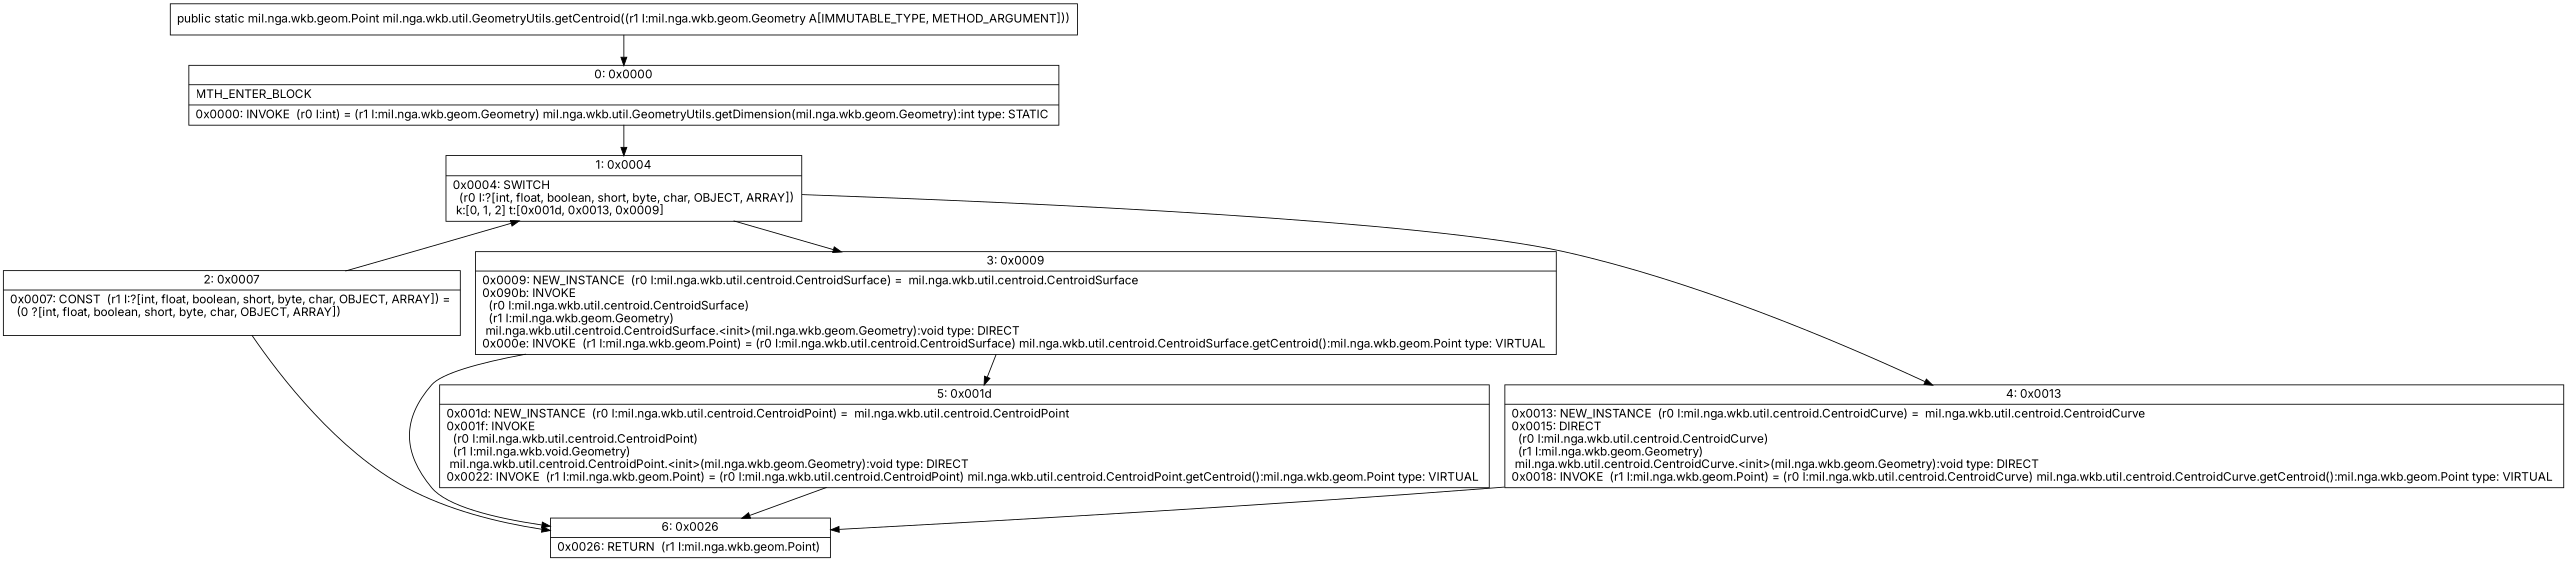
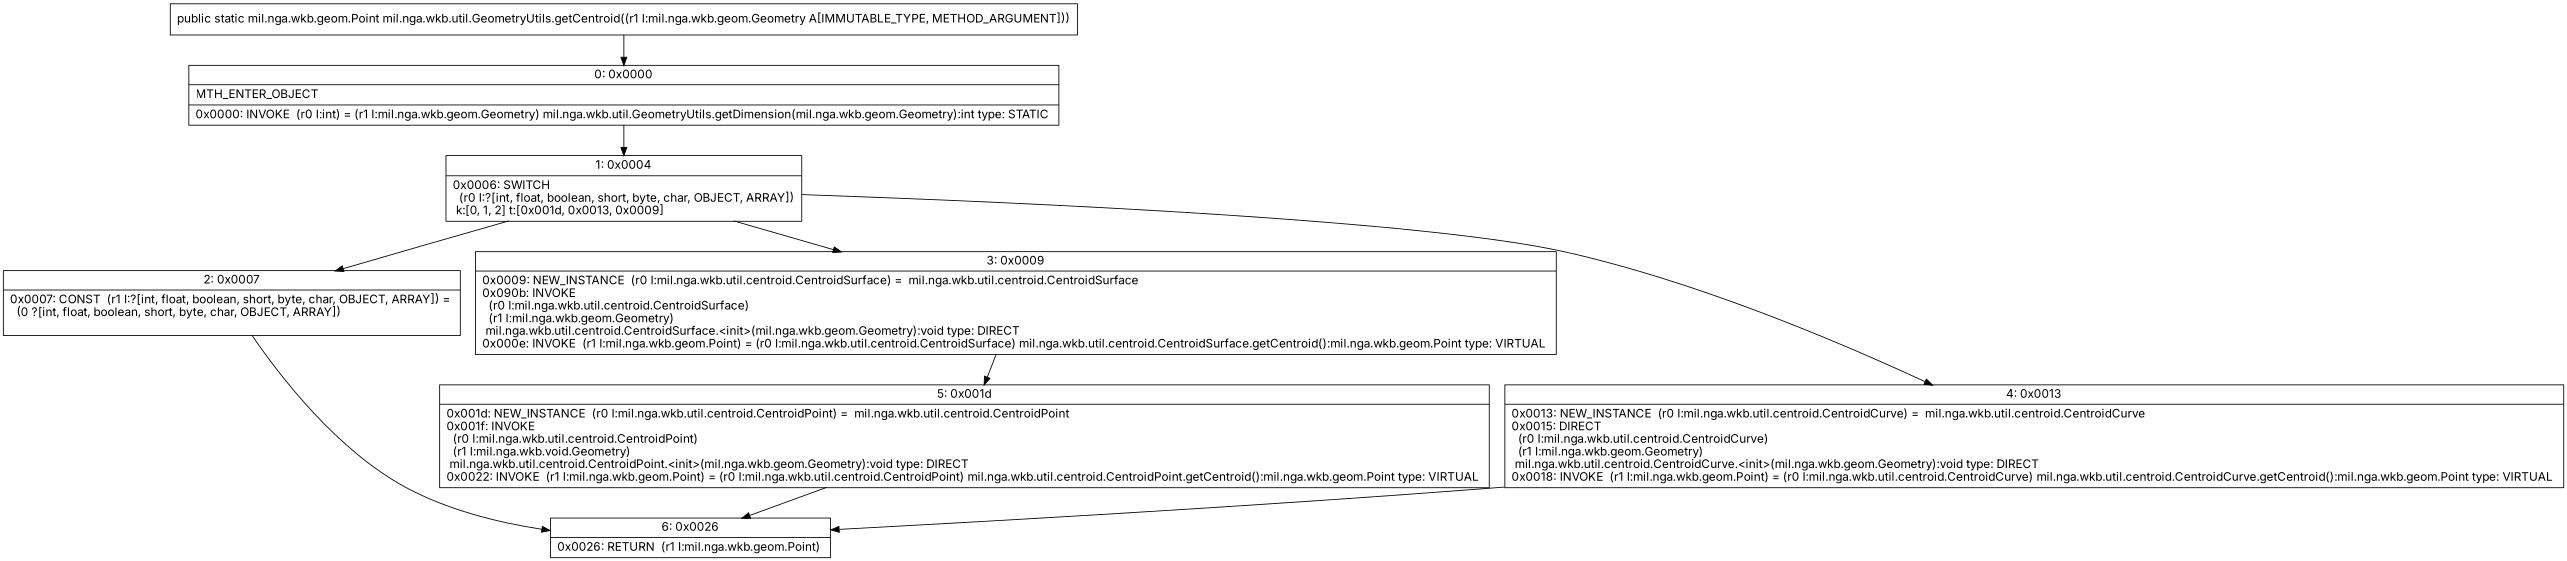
node "0: 0x0000": text "MTH_ENTER_BLOCK" -> "MTH_ENTER_OBJECT"
node "1: 0x0004": text "0x0004: SWITCH" -> "0x0006: SWITCH"
edge "2: 0x0007" -> "1: 0x0004": reversed
edge "3: 0x0009" -> "6: 0x0026": removed
